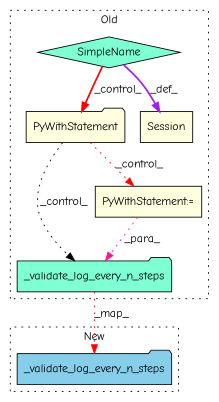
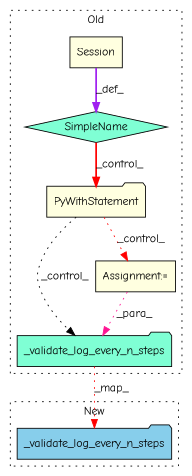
edge "SimpleName" -> "Session": reversed
node "PyWithStatement:=": label "PyWithStatement:=" -> "Assignment:="
